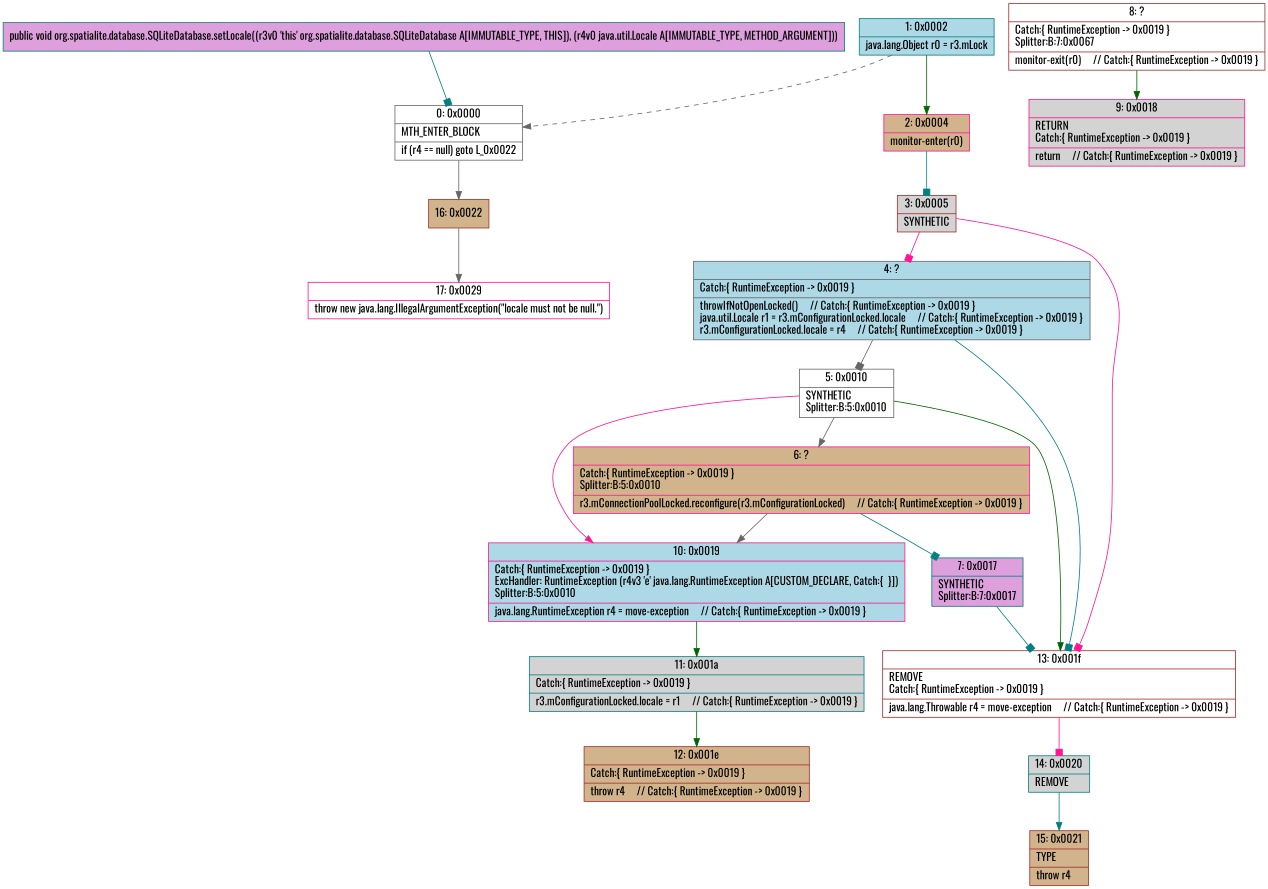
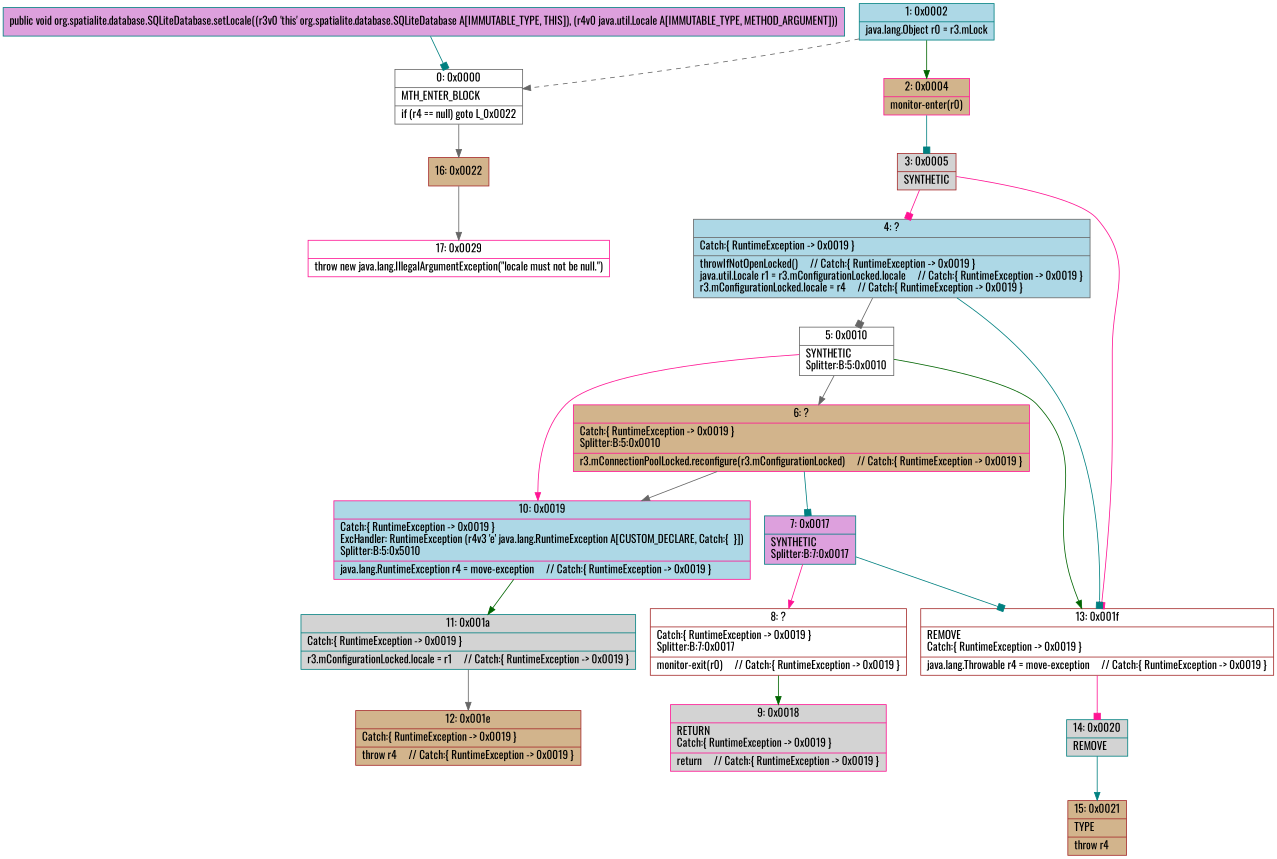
node "8: ?": text "Splitter:B:7:0x0067" -> "Splitter:B:7:0x0017"
edge "7: 0x0017" -> "8: ?": added
node "10: 0x0019": text "Splitter:B:5:0x0010" -> "Splitter:B:5:0x5010"
edge "11: 0x001a" -> "12: 0x001e": color darkgreen -> gray40
